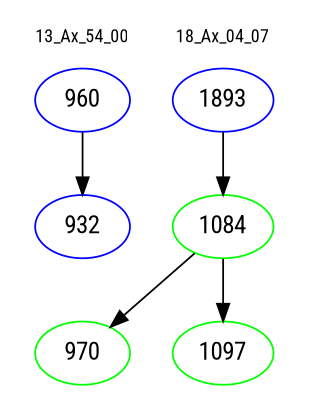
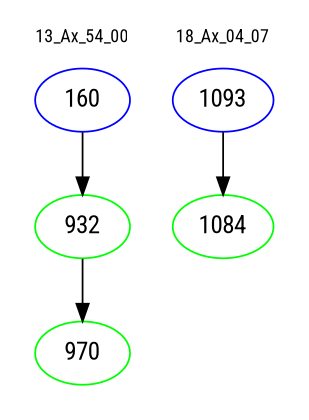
node "960": label "960" -> "160"
node "1893": label "1893" -> "1093"
node "932": color blue -> green
edge "1084" -> "970": now "932" -> "970"
node "1097": removed
